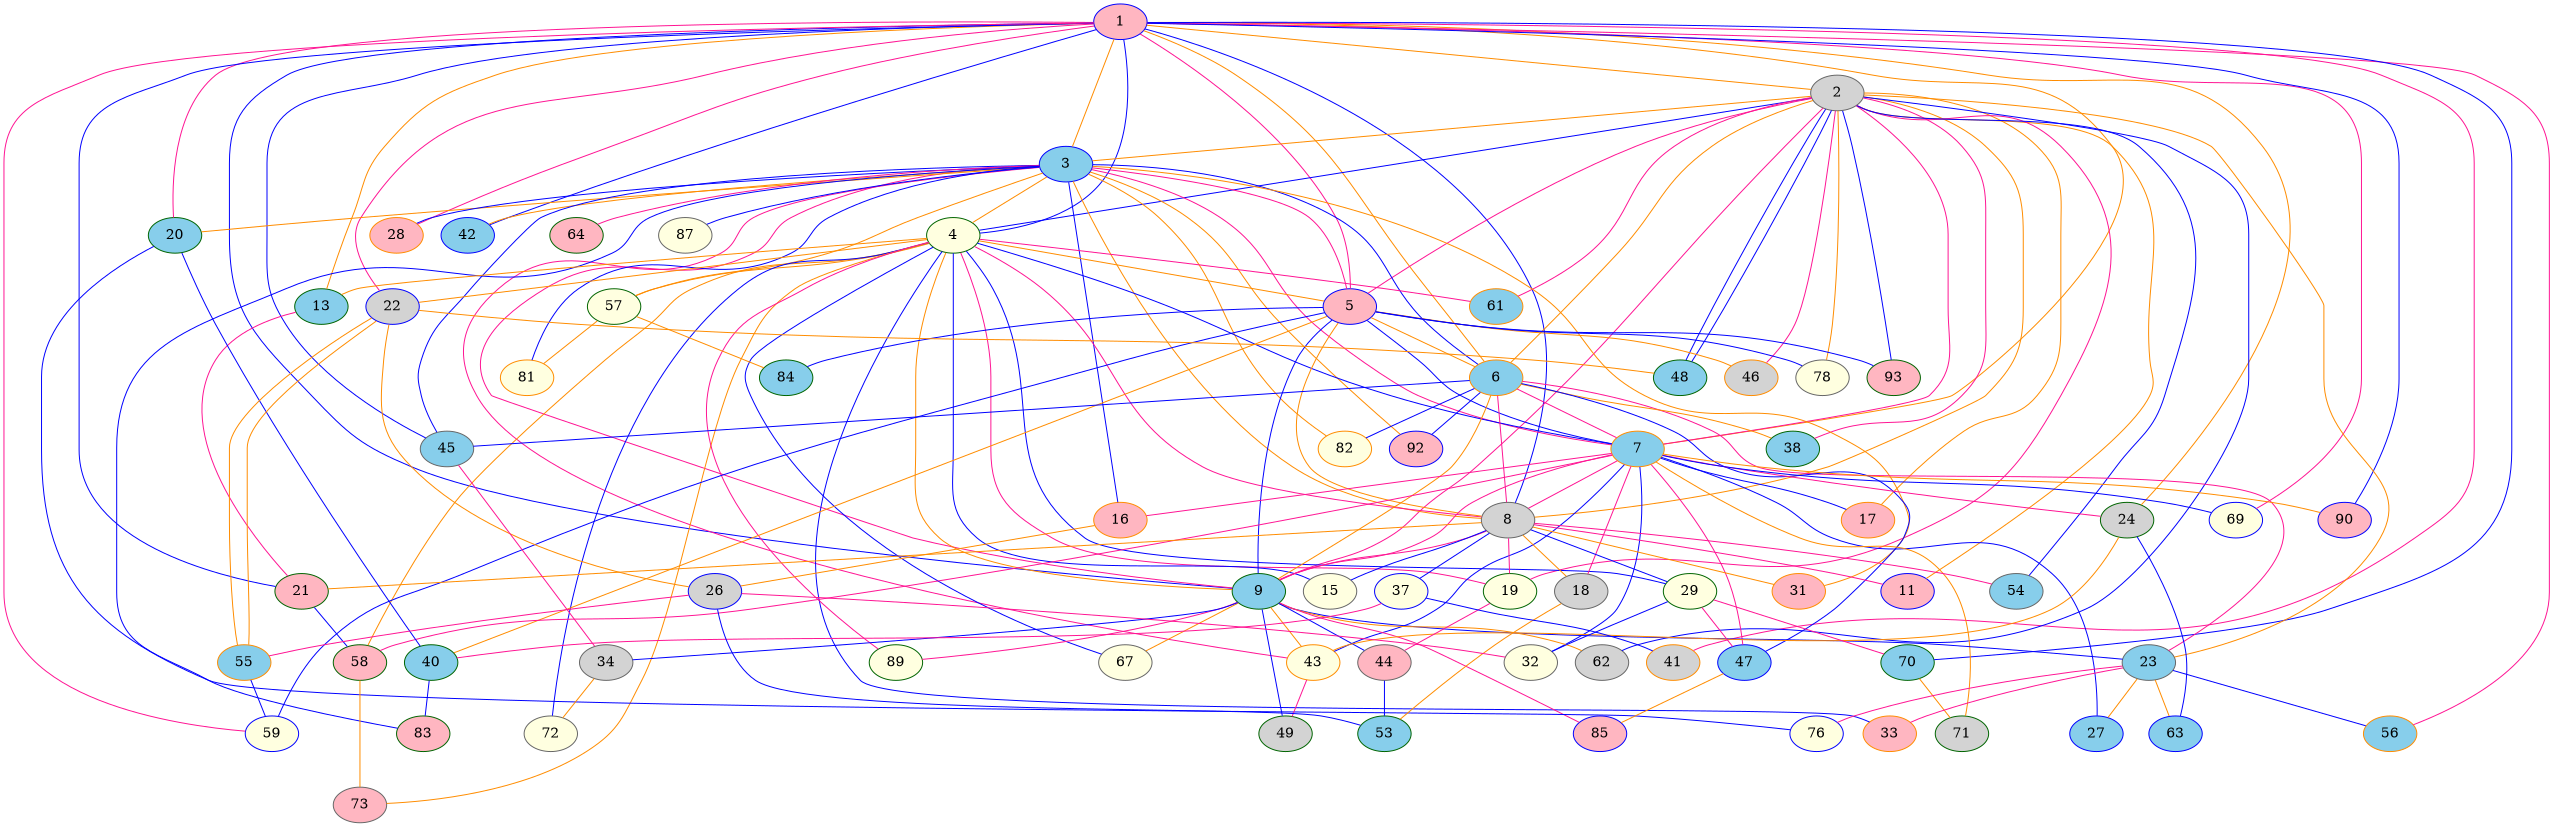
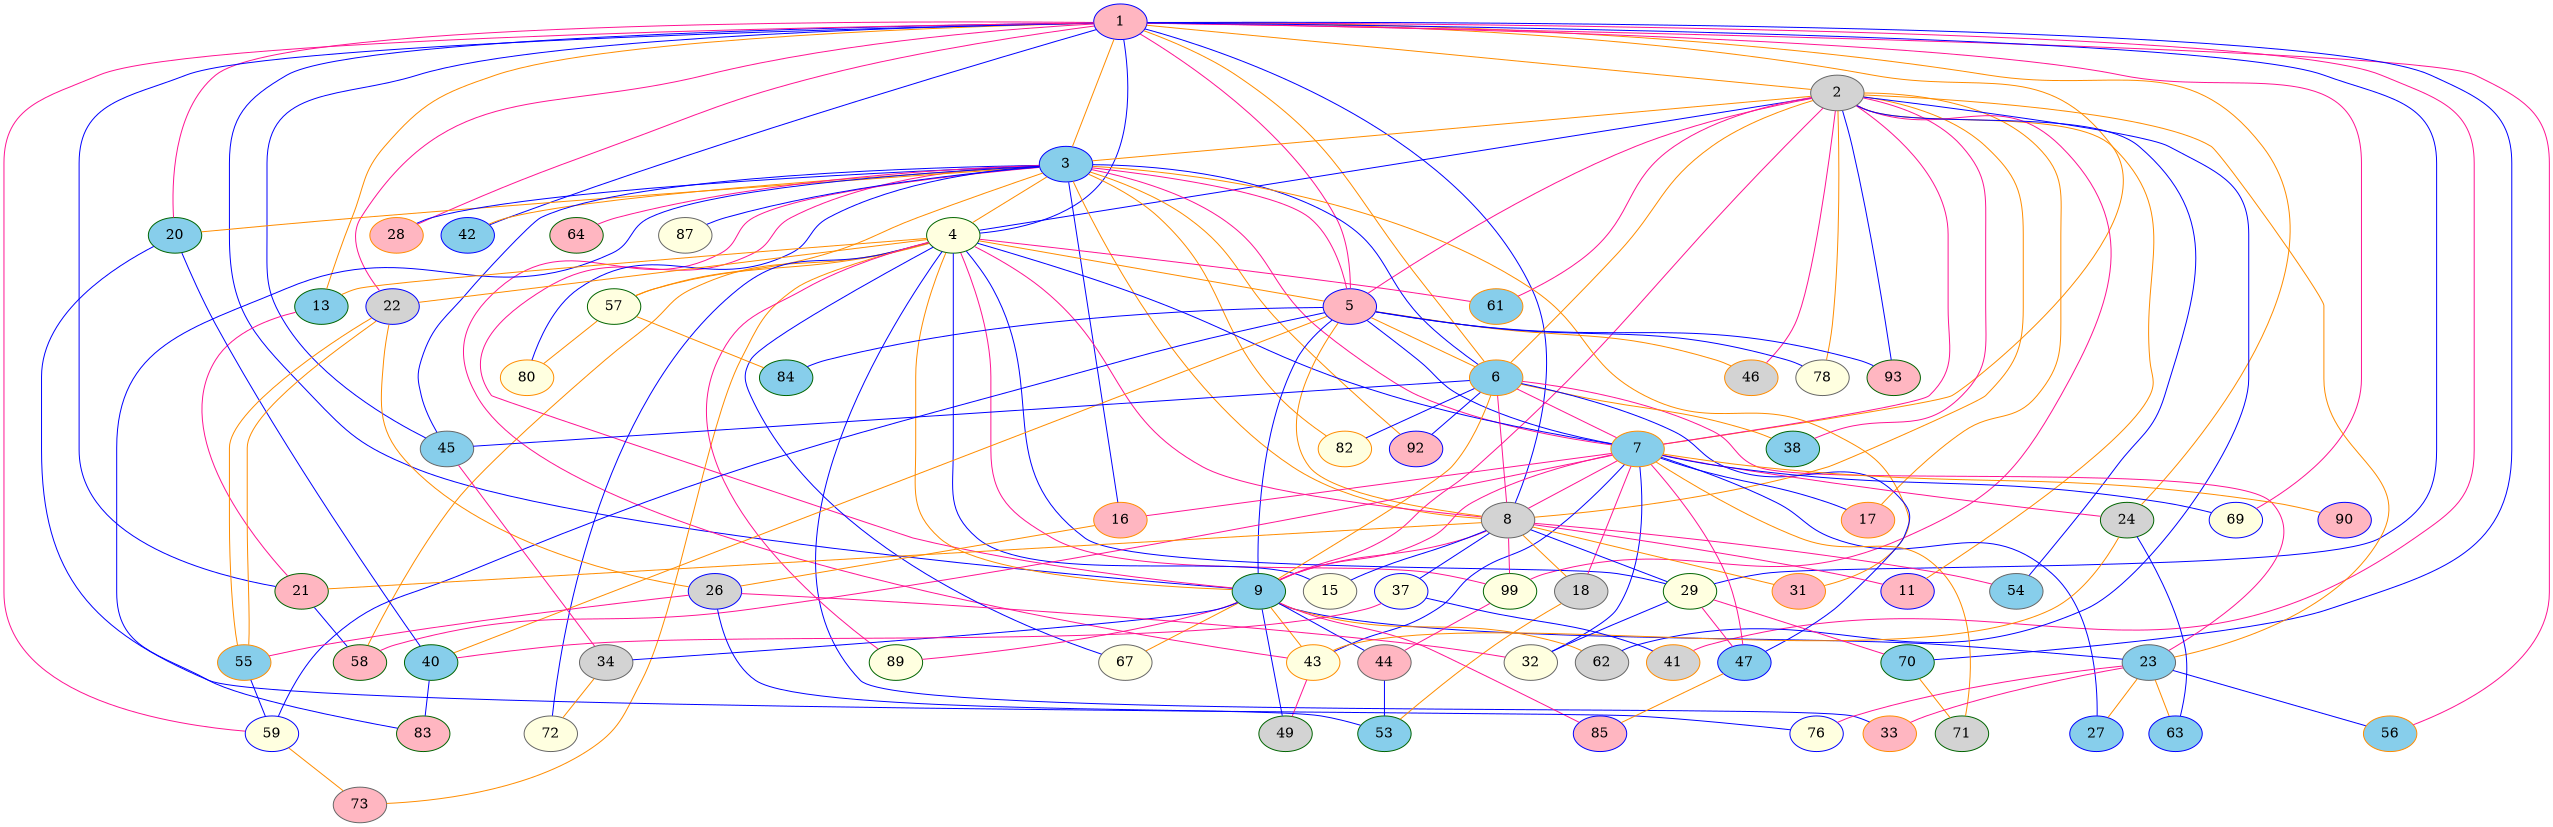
edge "1" -- "90": now "1" -- "29"
node "81": label "81" -> "80"
node "48": removed
node "19": label "19" -> "99"
edge "58" -- "73": now "59" -- "73"
